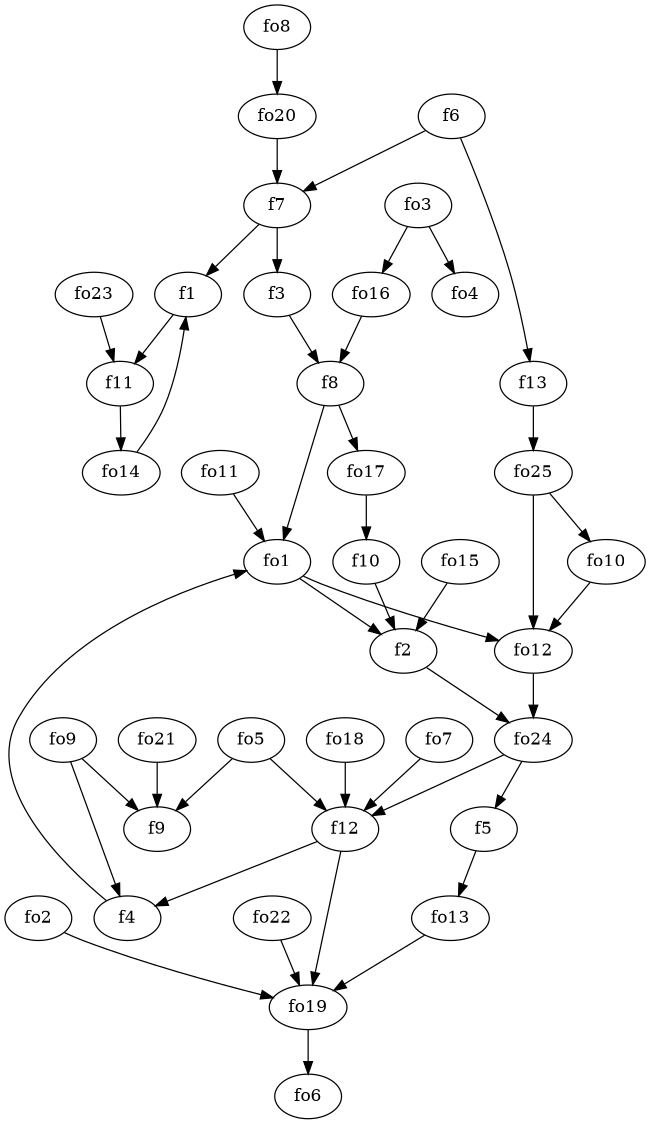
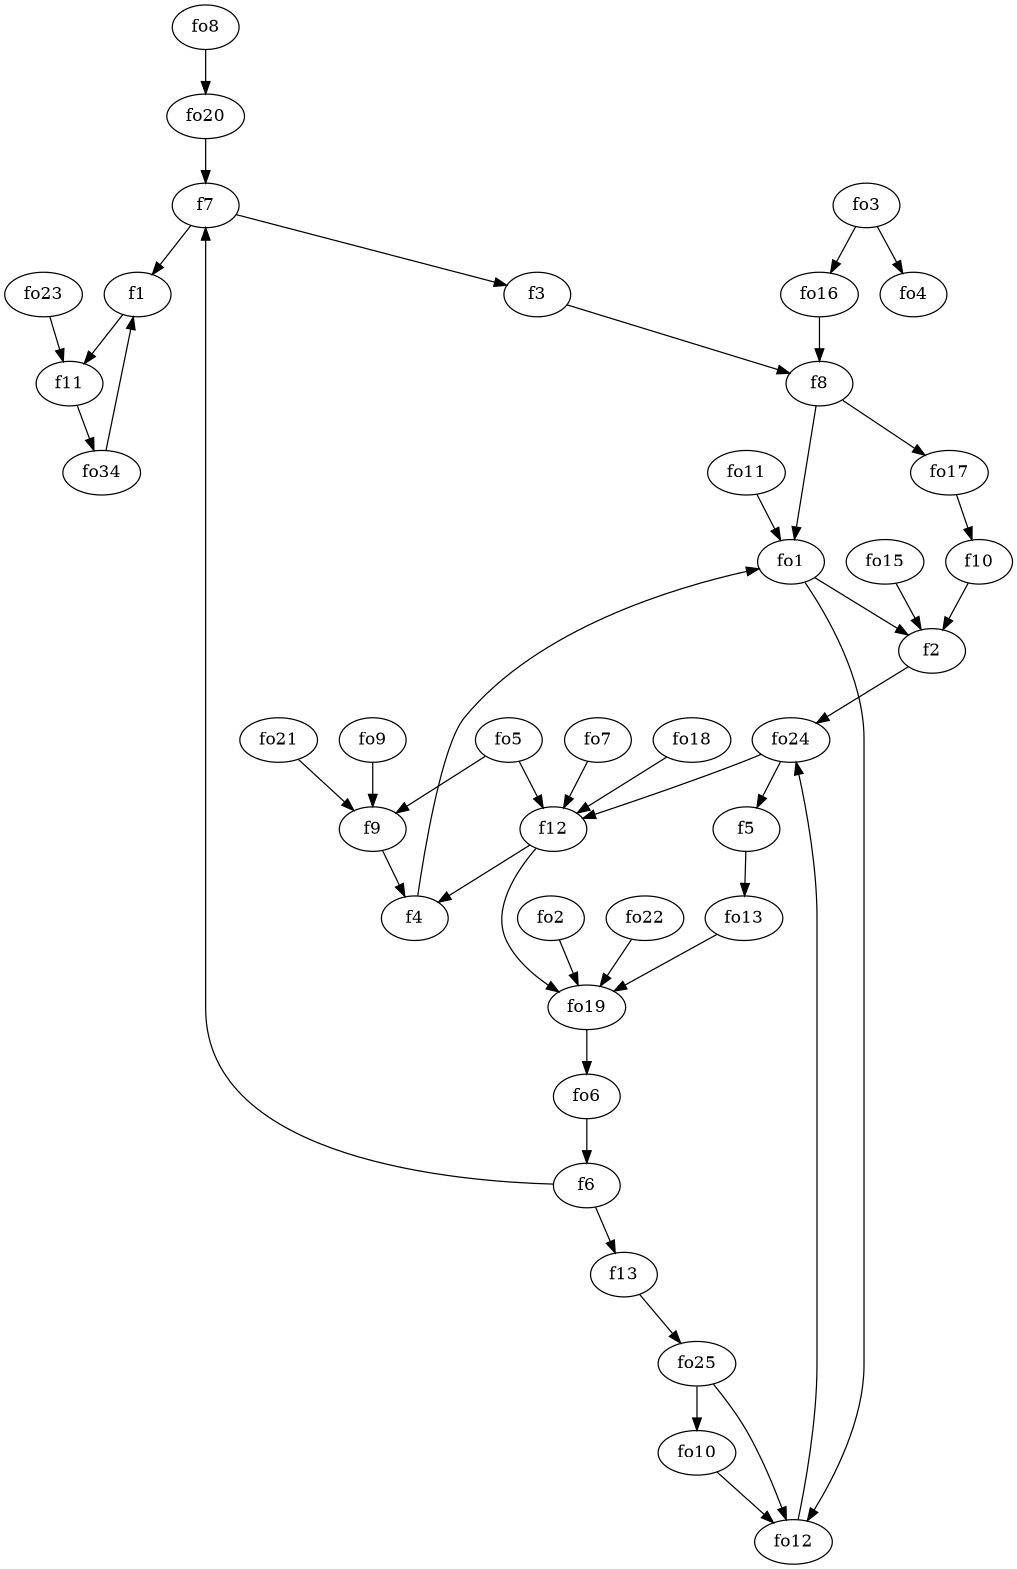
node "fo14": label "fo14" -> "fo34"
edge "fo9" -> "f4": now "f9" -> "f4"
edge "fo6" -> "f6": added
